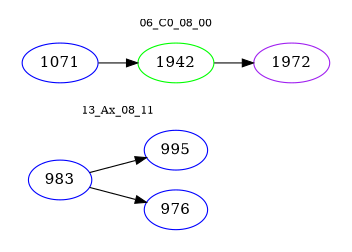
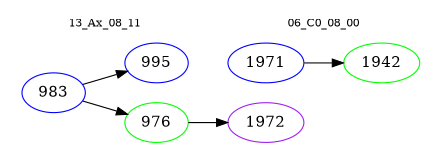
node "1071": label "1071" -> "1971"
edge "1942" -> "1972": now "976" -> "1972"
node "976": color blue -> green
